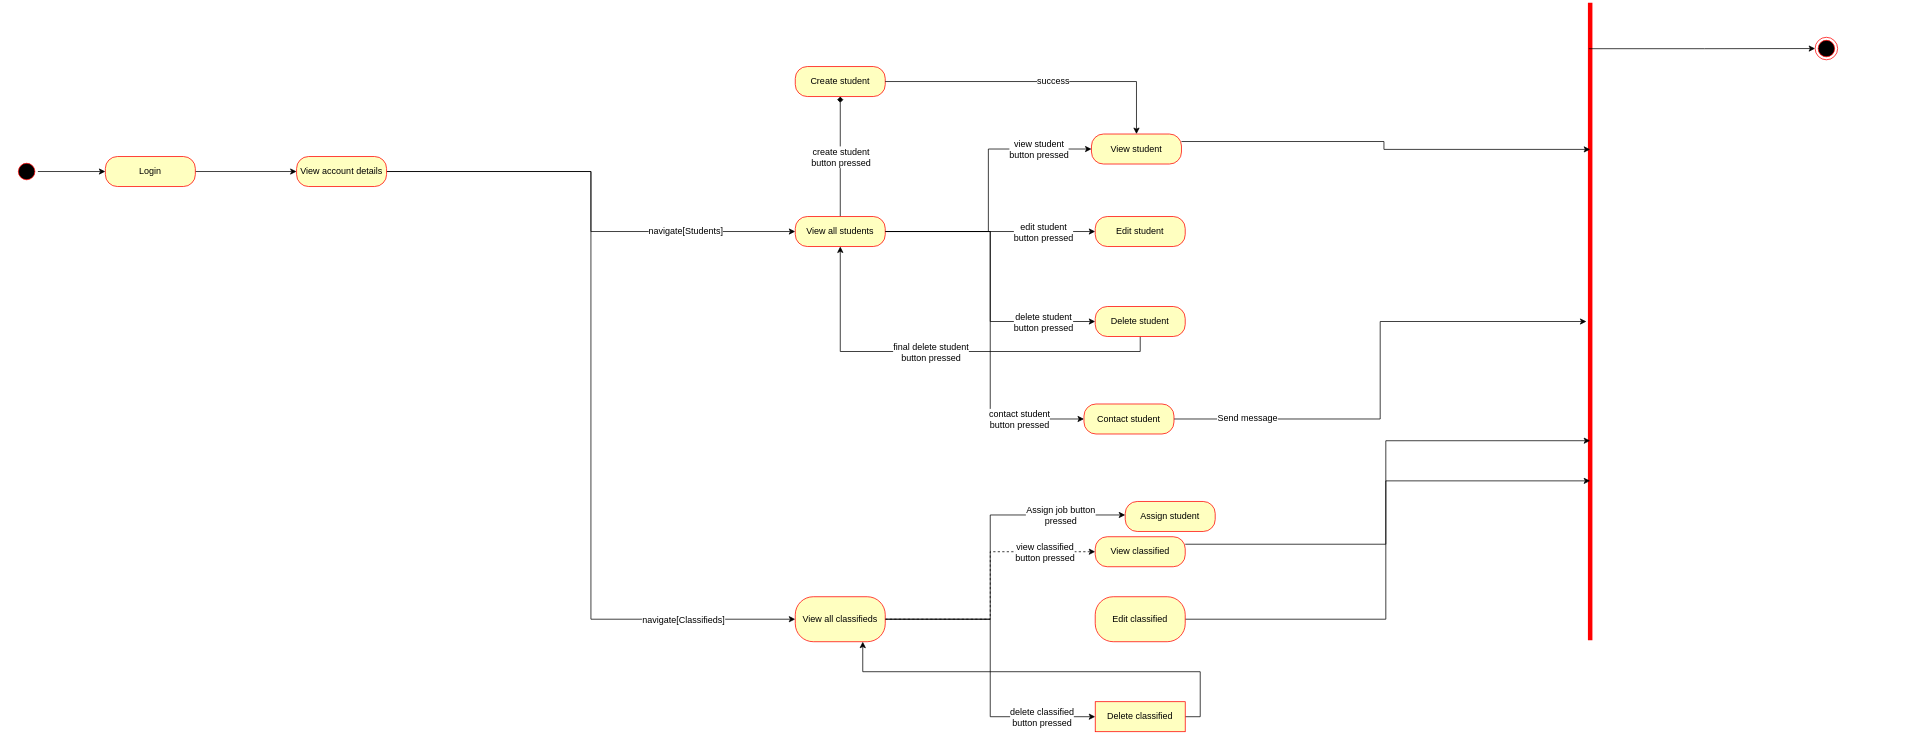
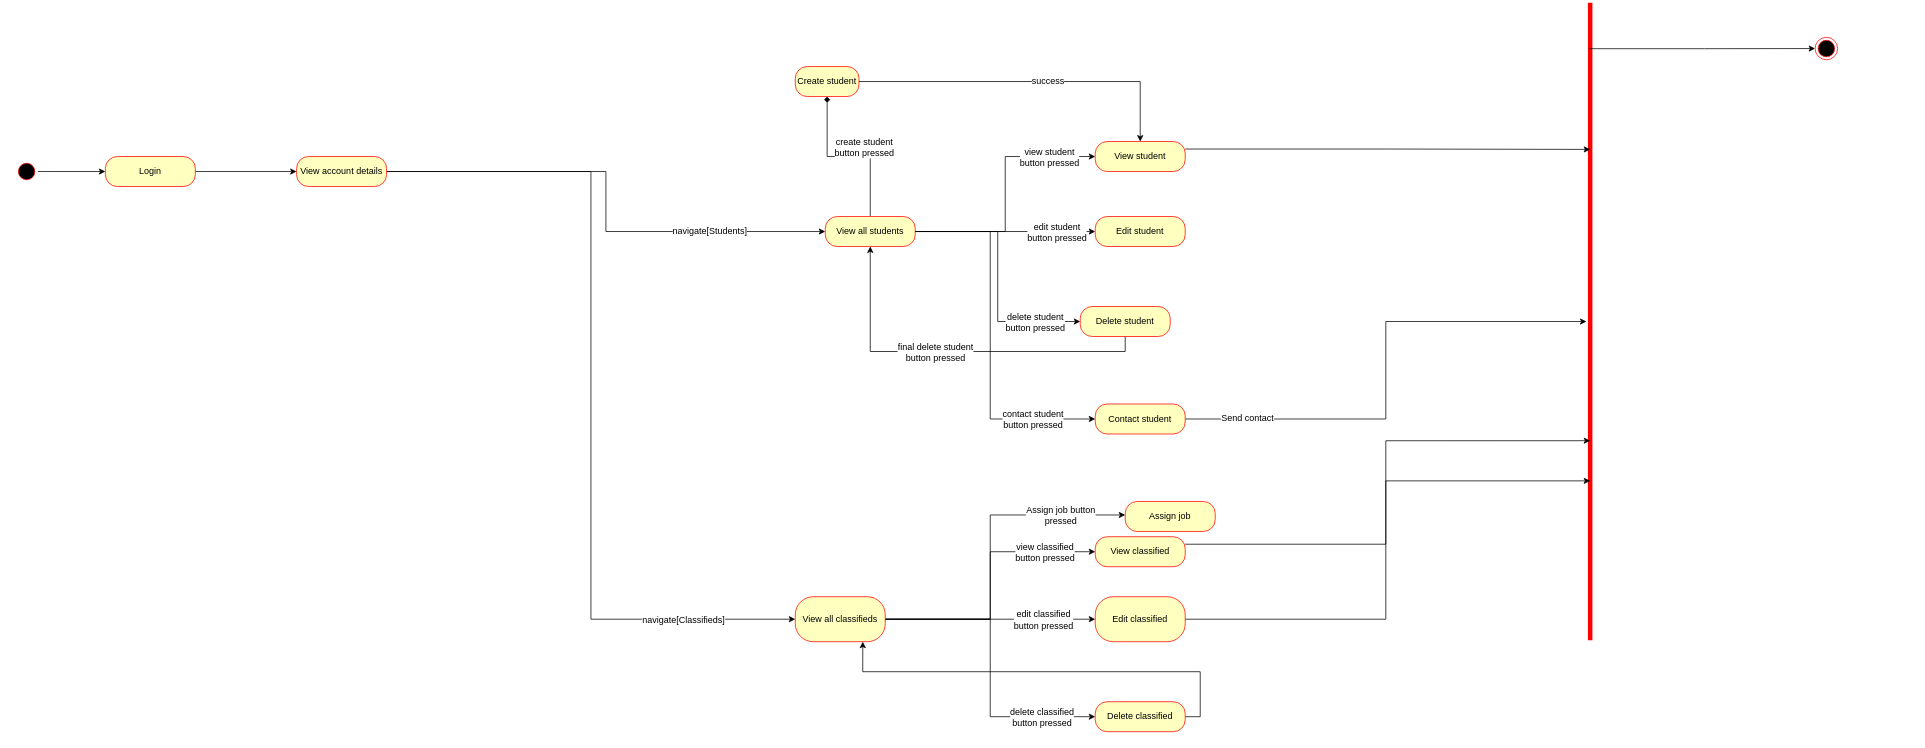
node "Create student": size 90x30 -> 64x30
node "View student": moved (1137, 149) -> (1140, 156)
node "View all students": moved (840, 231) -> (870, 231)
node "Delete student": moved (1140, 321) -> (1125, 321)
node "Send message": label "Send message" -> "Send contact"
node "Contact student": moved (1129, 419) -> (1140, 419)
node "Assign student": label "Assign student" -> "Assign job"
edge "View all classifieds" -> "View classified": style dashed -> solid
edge "View all classifieds" -> "Edit classified": added, label "edit classified button pressed"
node "Delete classified": shape rectangle -> rounded rectangle
